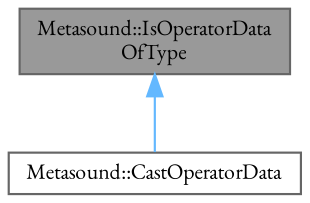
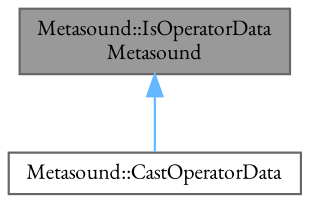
node "Metasound::IsOperatorData OfType": label "Metasound::IsOperatorData OfType" -> "Metasound::IsOperatorData Metasound"
